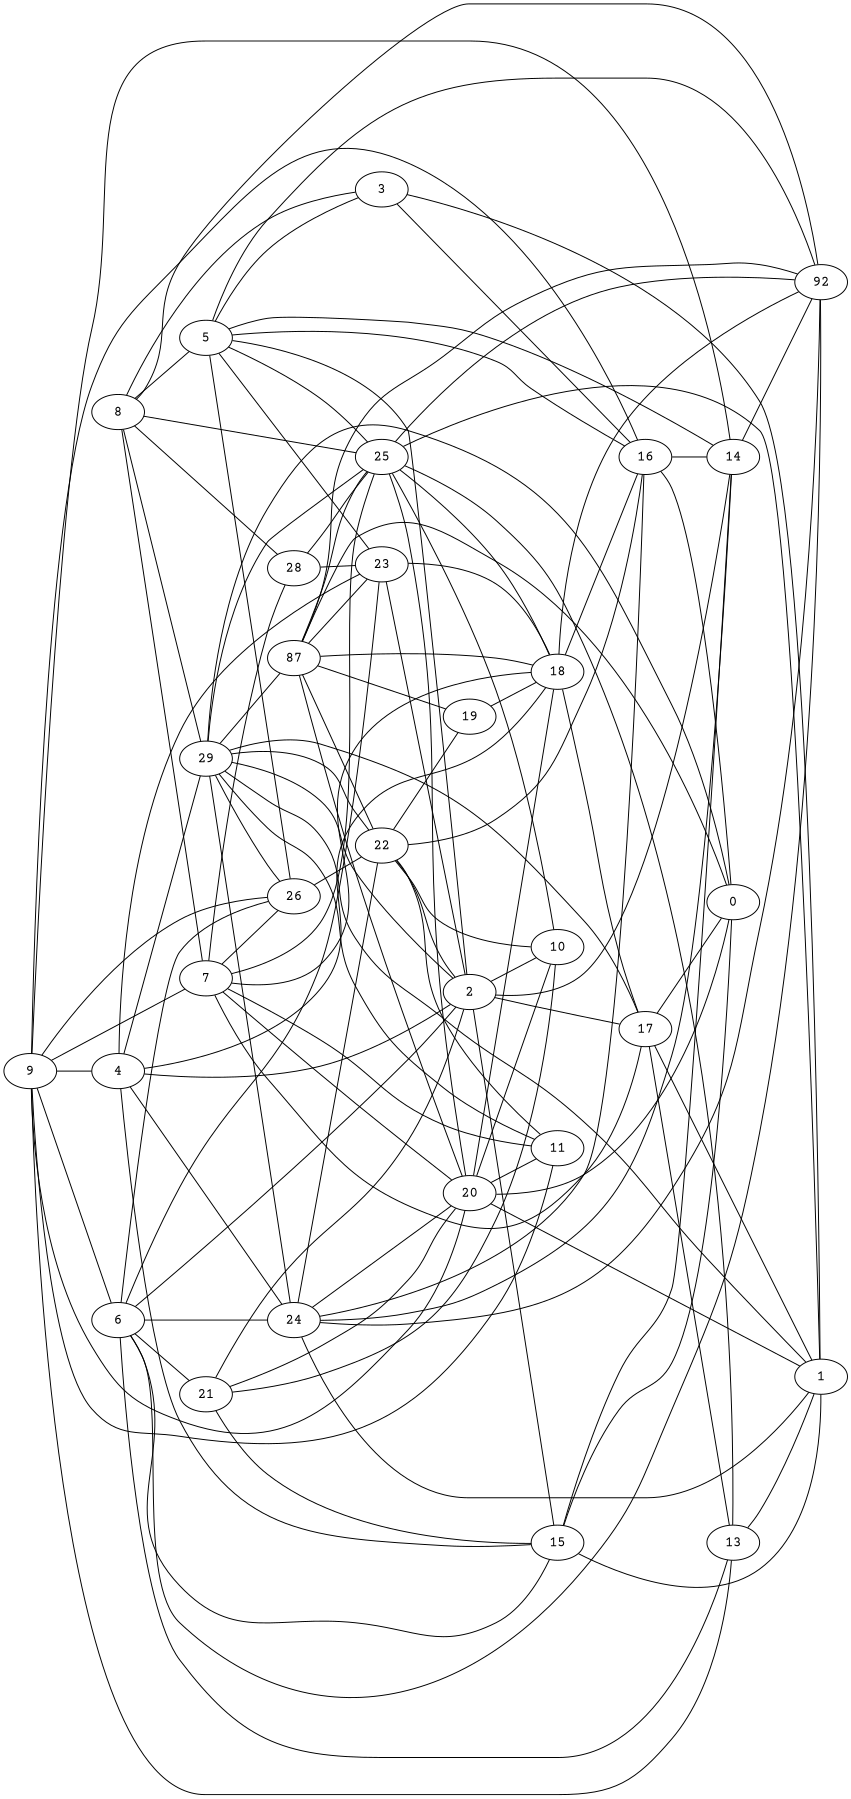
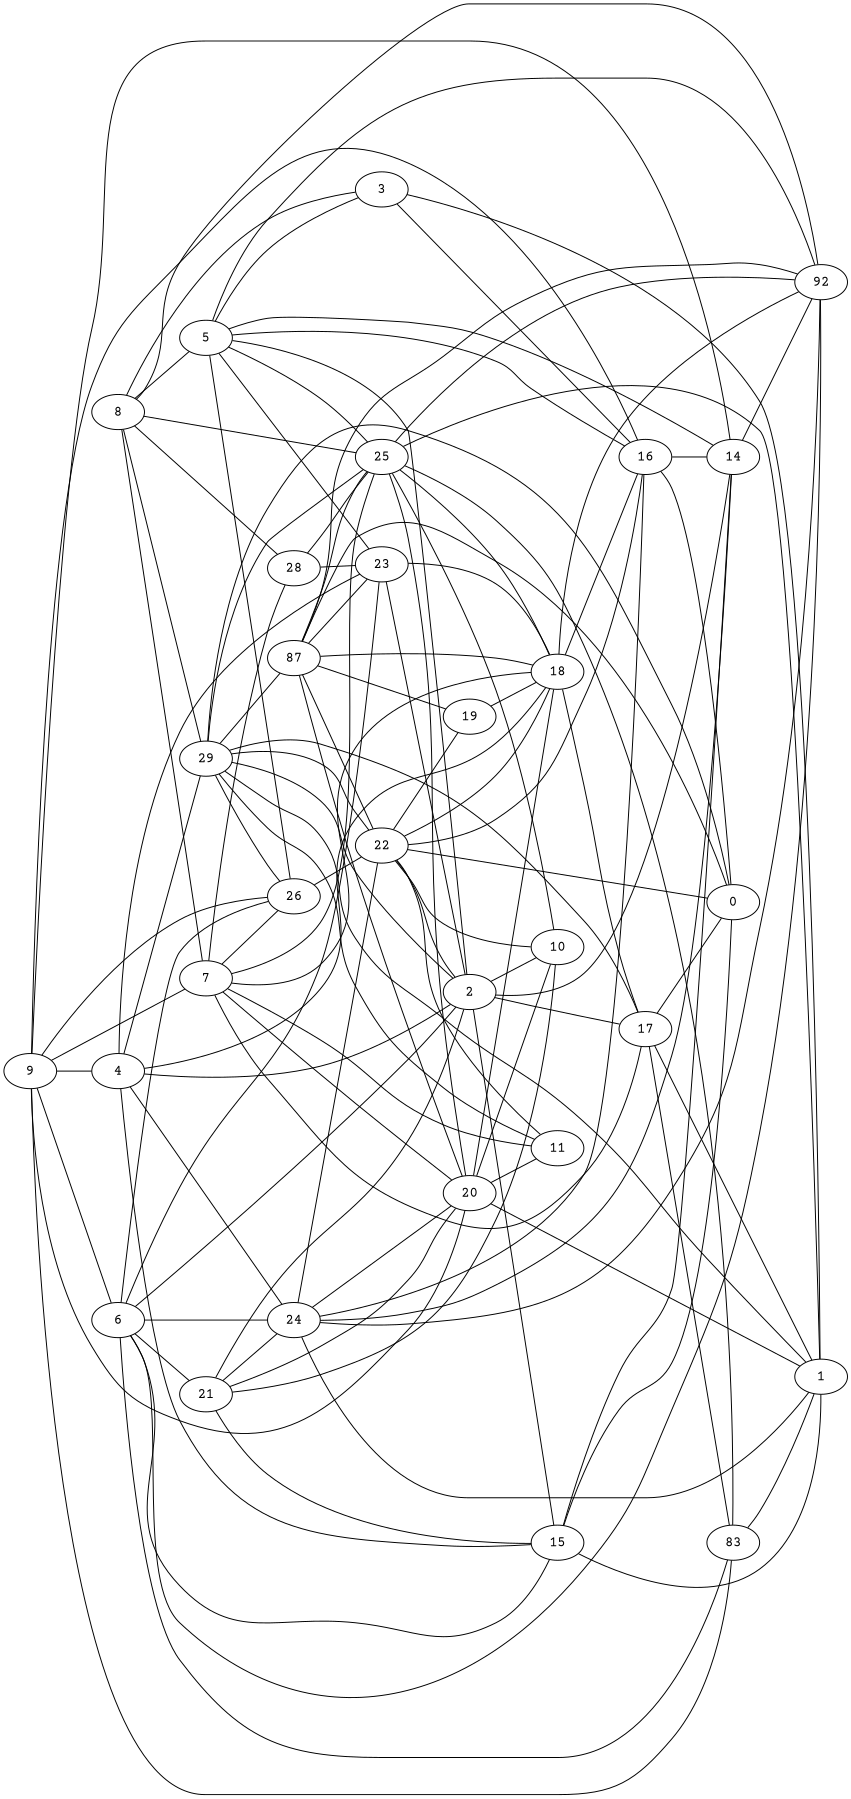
edge "18" -- "22": added
edge "29" -- "24": now "21" -- "24"
edge "0" -- "20": now "0" -- "22"
edge "9" -- "11": removed
node "13": label "13" -> "83"
